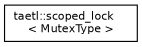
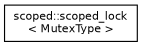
node "taetl::scoped_lock < MutexType >": label "taetl::scoped_lock < MutexType >" -> "scoped::scoped_lock < MutexType >"
